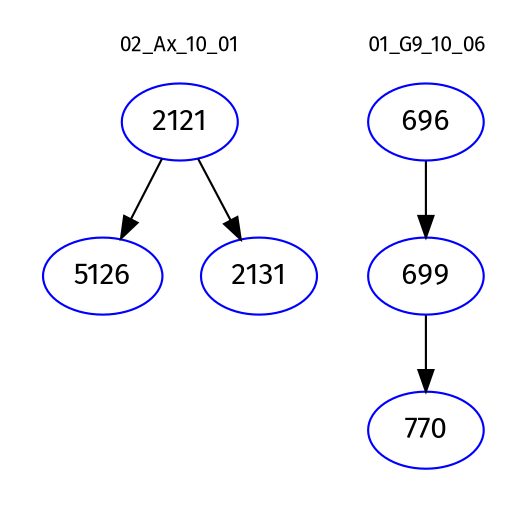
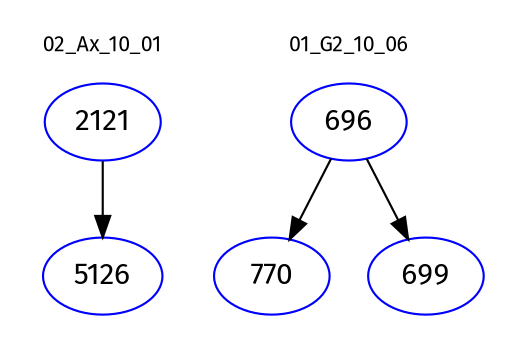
cluster "01_G9_10_06": label "01_G9_10_06" -> "01_G2_10_06"
node "2131": removed
edge "699" -> "770": now "696" -> "770"
